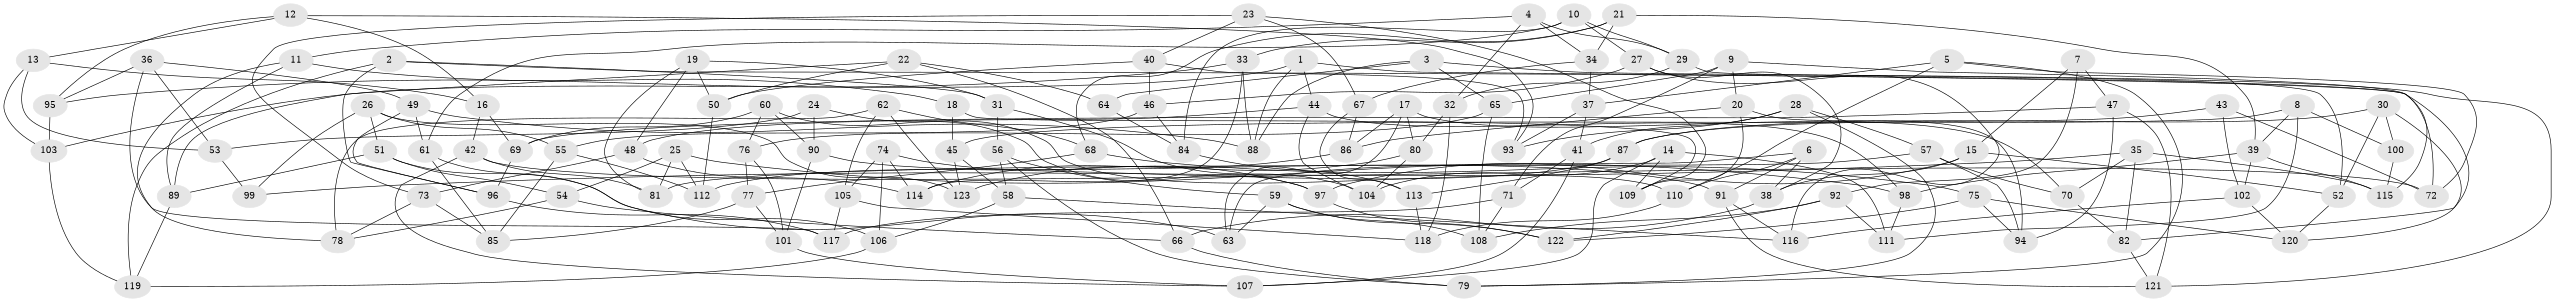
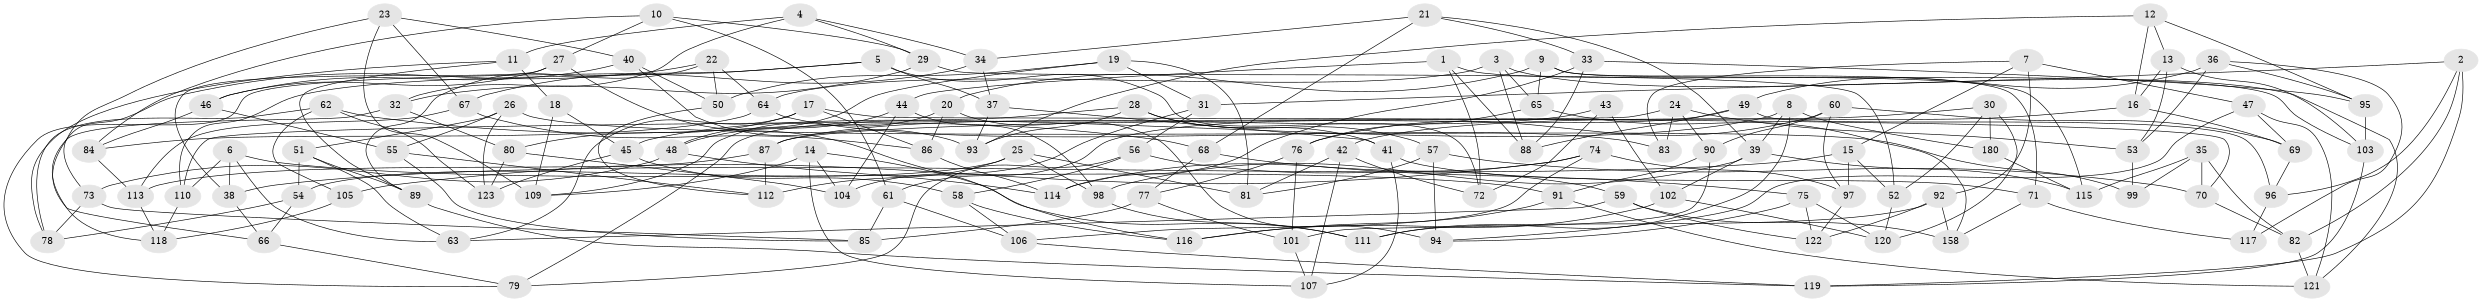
node "83": added
node "100": label "100" -> "180"
edge "105" -- "117": removed
node "108": label "108" -> "158"
